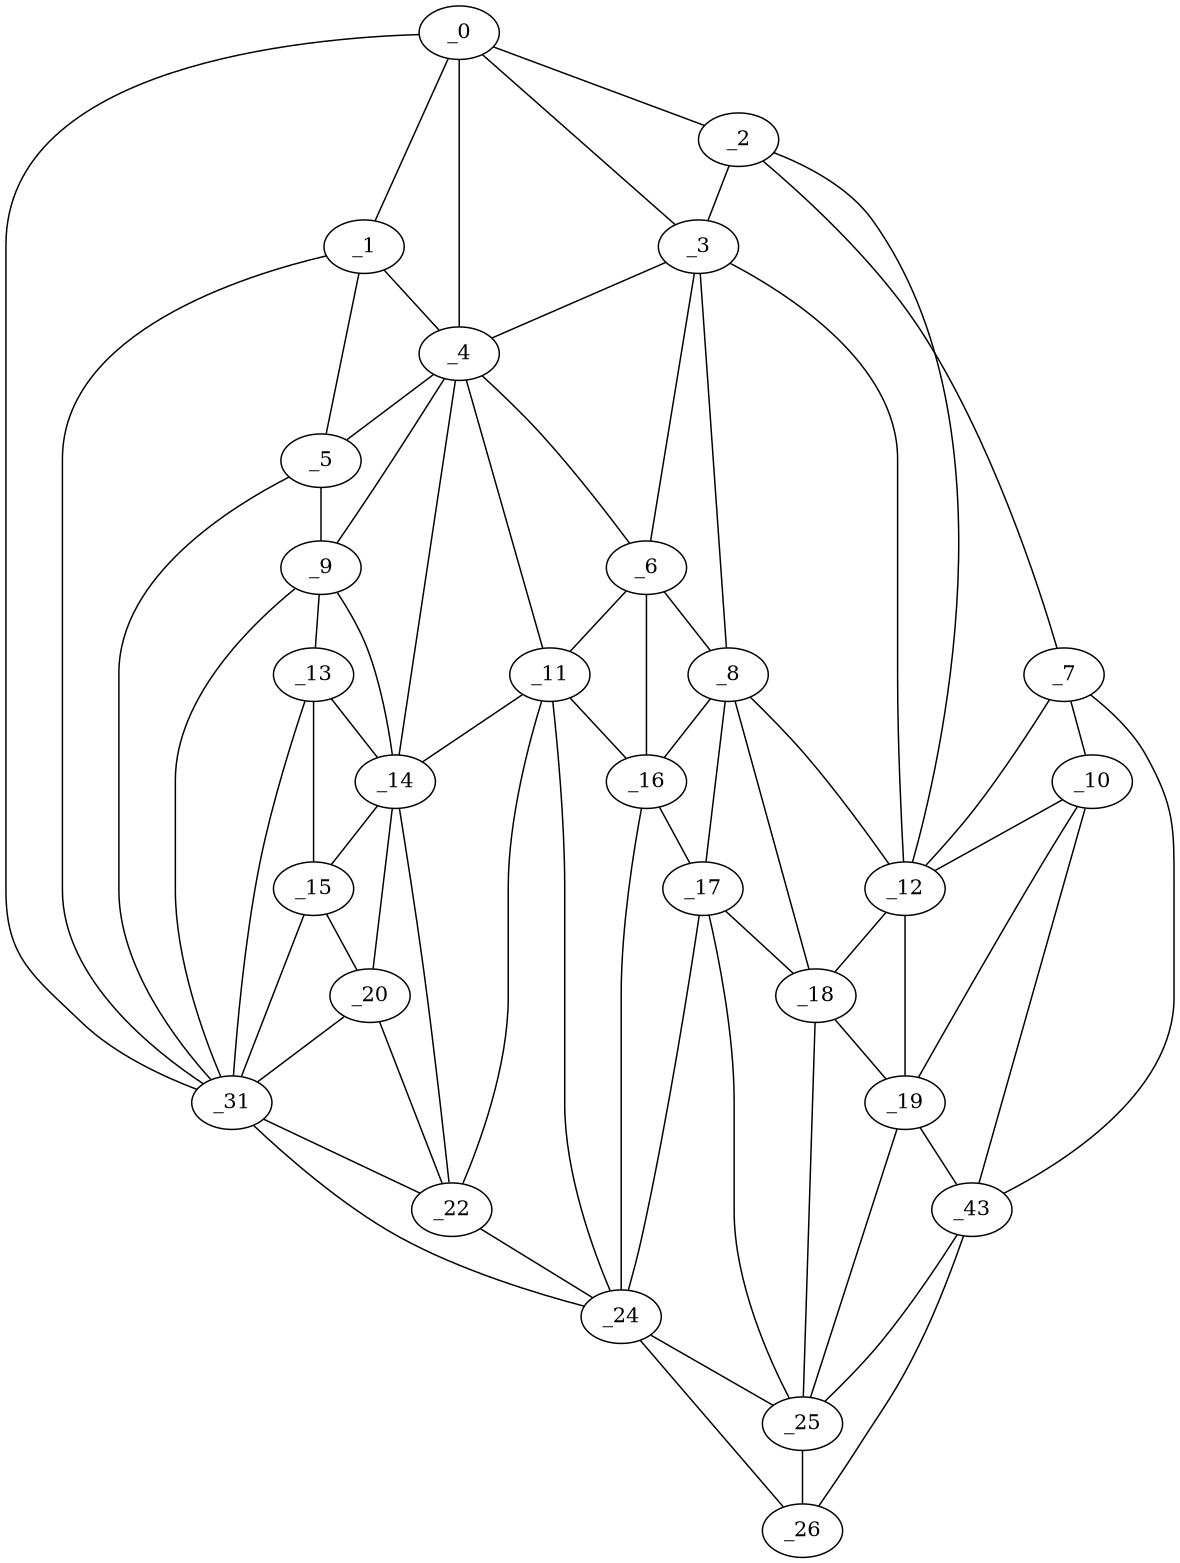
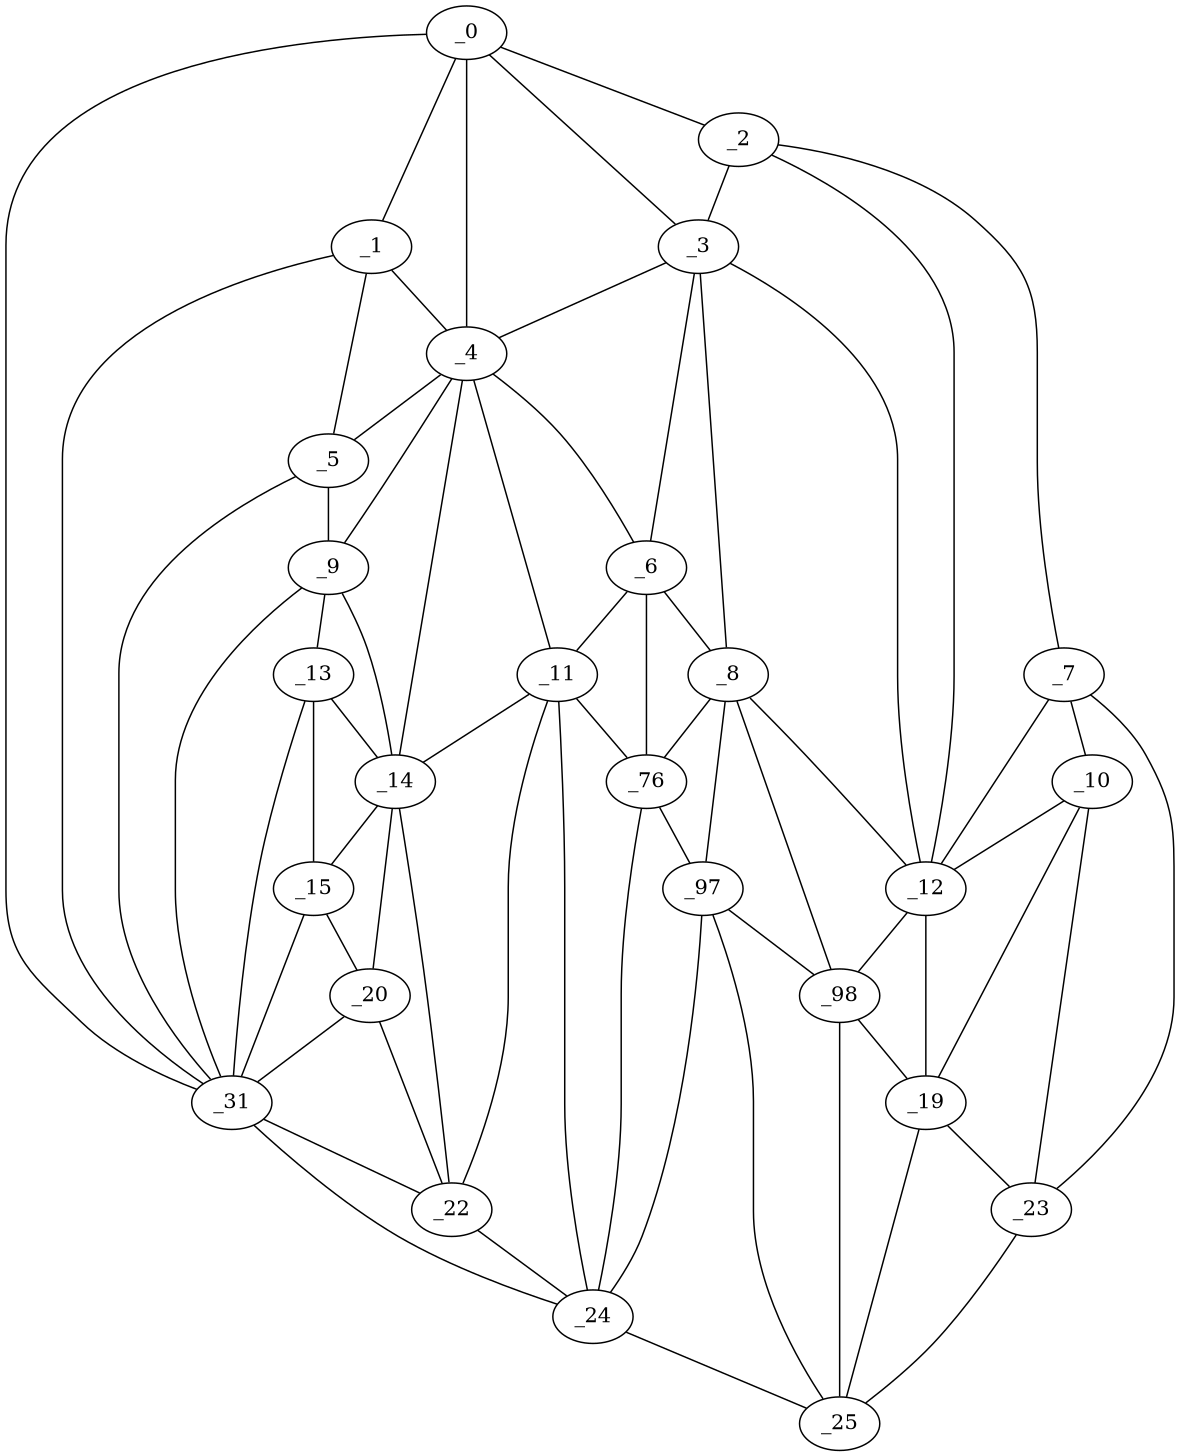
node "_16": label "_16" -> "_76"
node "_17": label "_17" -> "_97"
node "_18": label "_18" -> "_98"
node "_43": label "_43" -> "_23"
node "_26": removed
